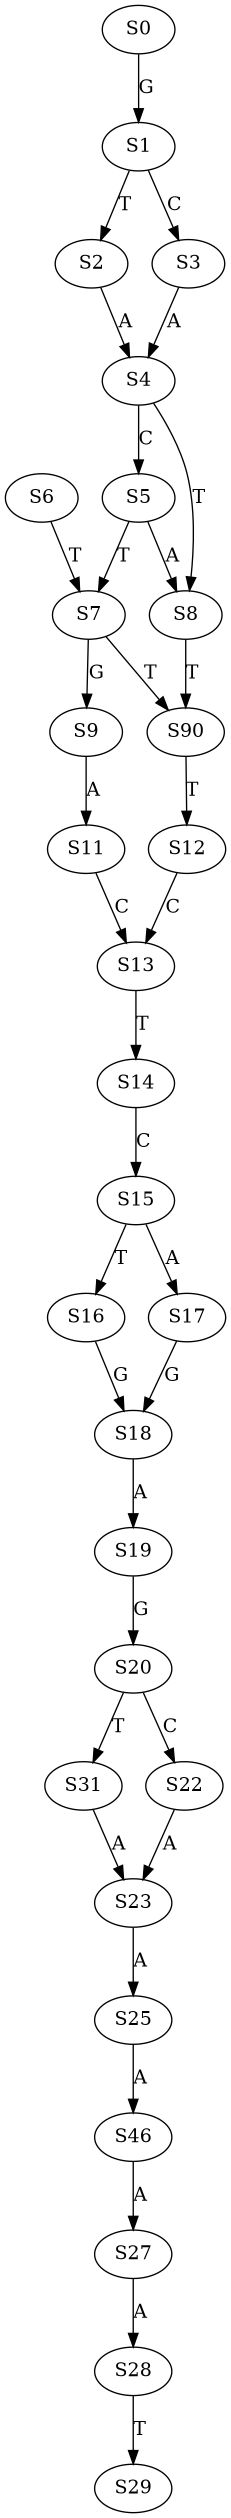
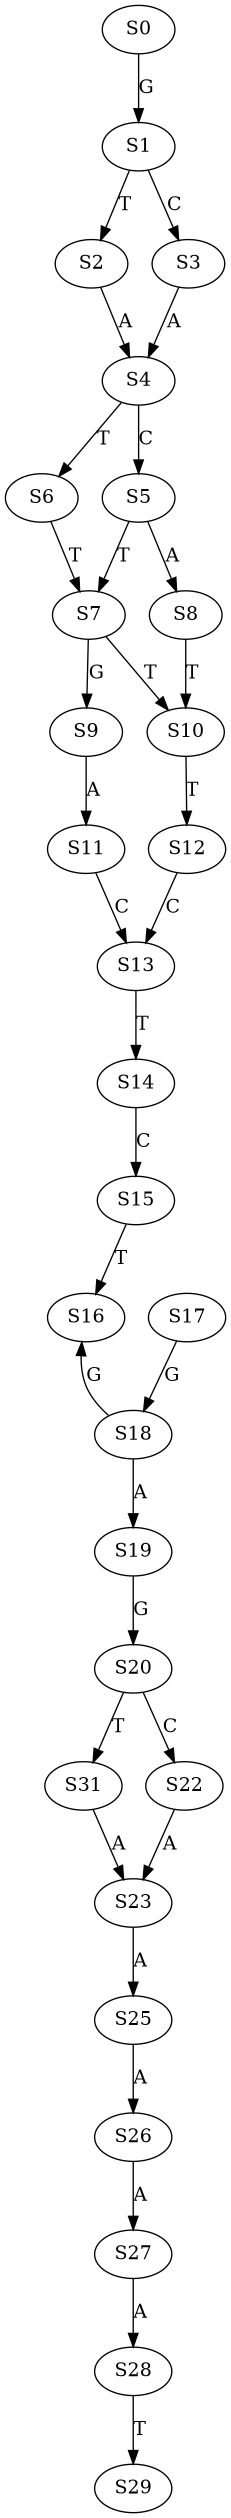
edge "S4" -> "S8": now "S4" -> "S6"
node "S90": label "S90" -> "S10"
edge "S15" -> "S17": removed, label "A"
edge "S16" -> "S18": reversed
node "S46": label "S46" -> "S26"
